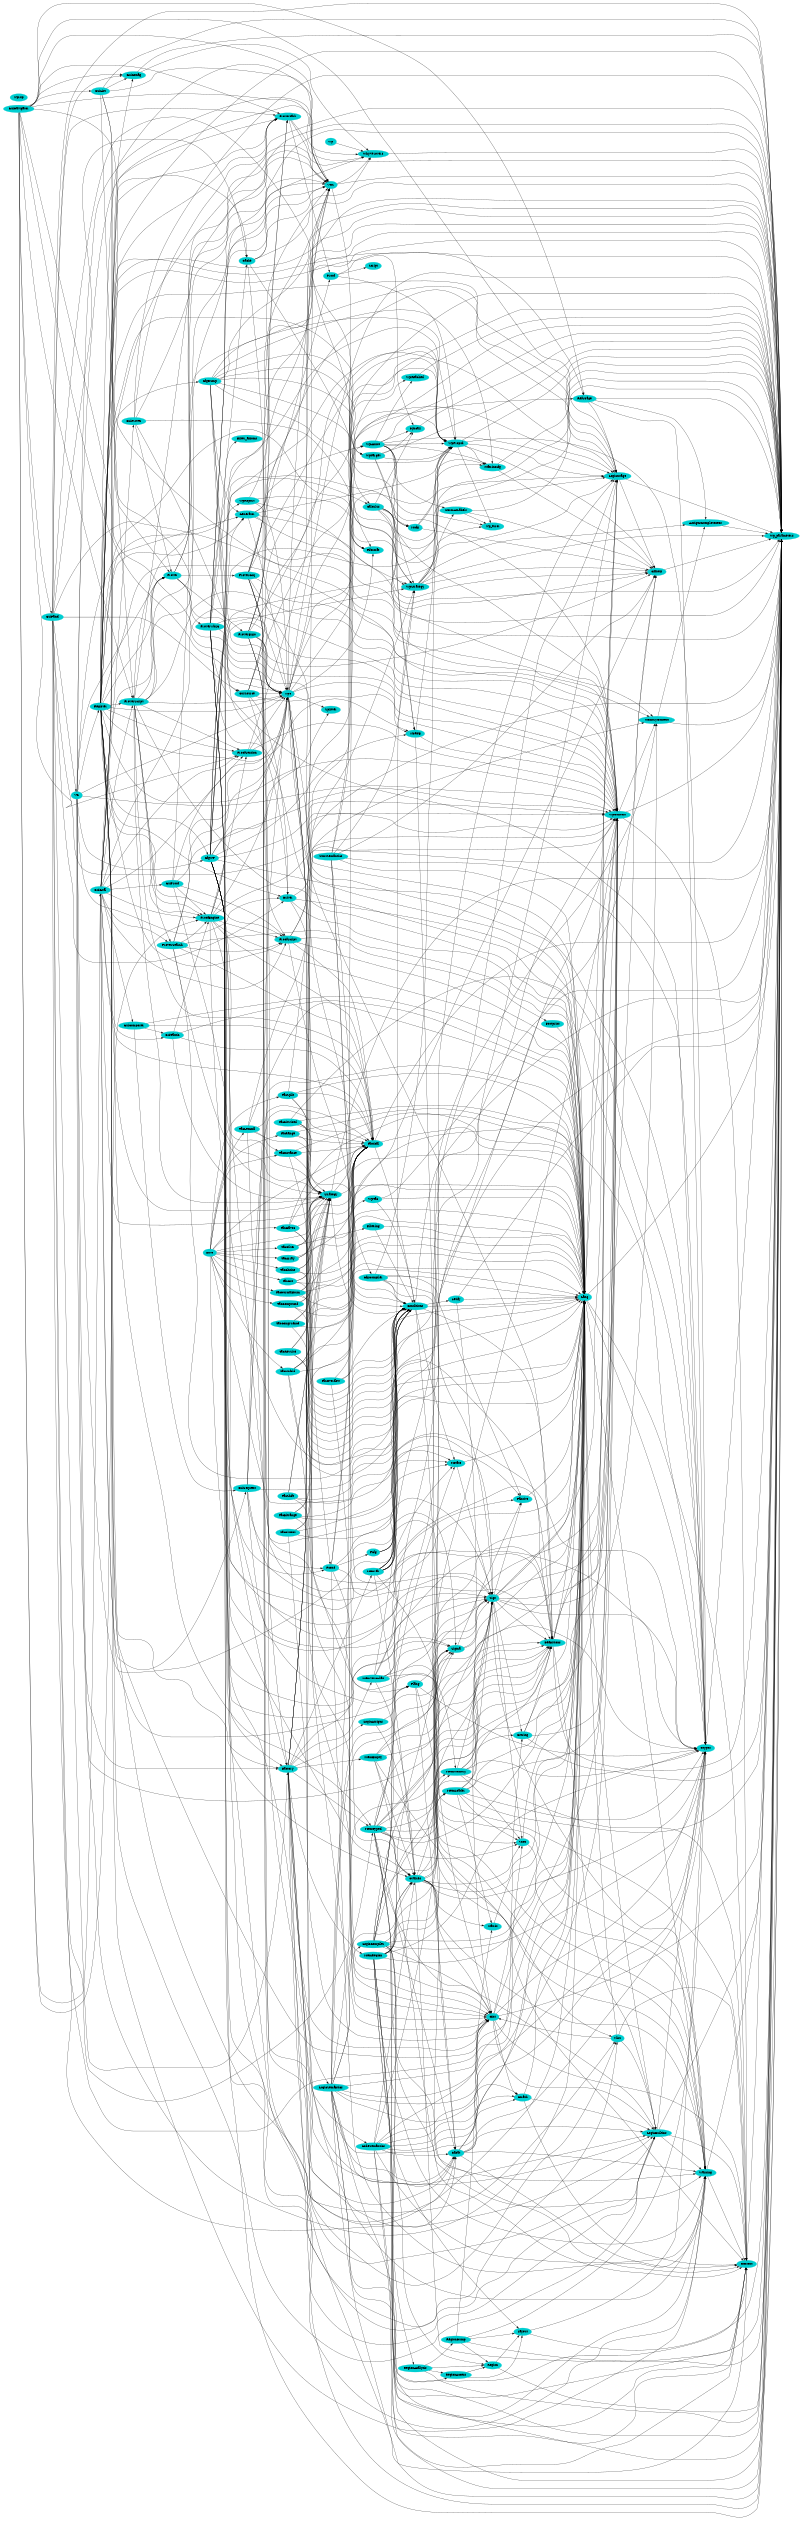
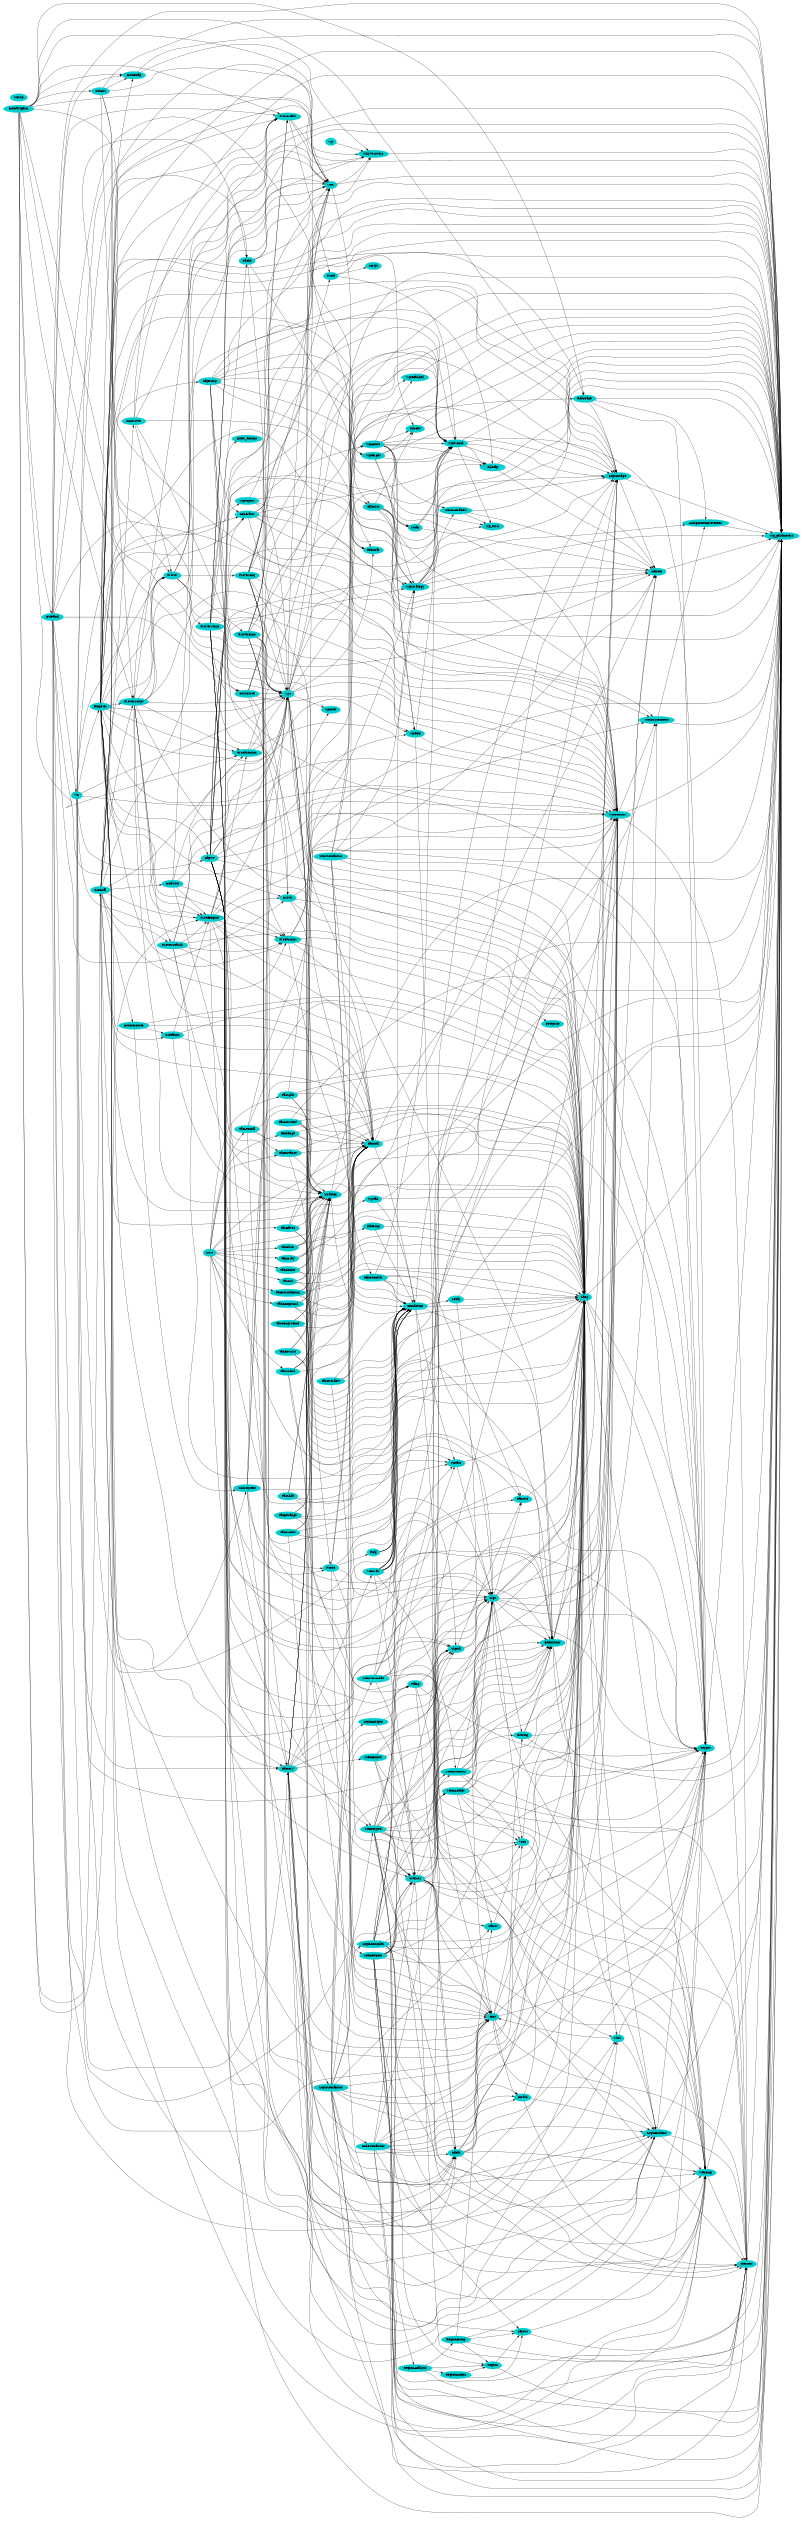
node "Matrix2cfg": label "Matrix2cfg" -> "Cil2cfg"
edge "GuiGoal" -> "ProofSession": removed
edge "Vlist" -> "Lang": reversed
edge "LogicSemantics" -> "RegionAccess": now "LogicSemantics" -> "Matrix"
edge "Factory" -> "Wp_parameters": now "Factory" -> "Layout"
